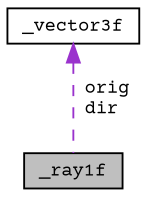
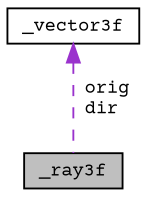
node "_ray1f": label "_ray1f" -> "_ray3f"
